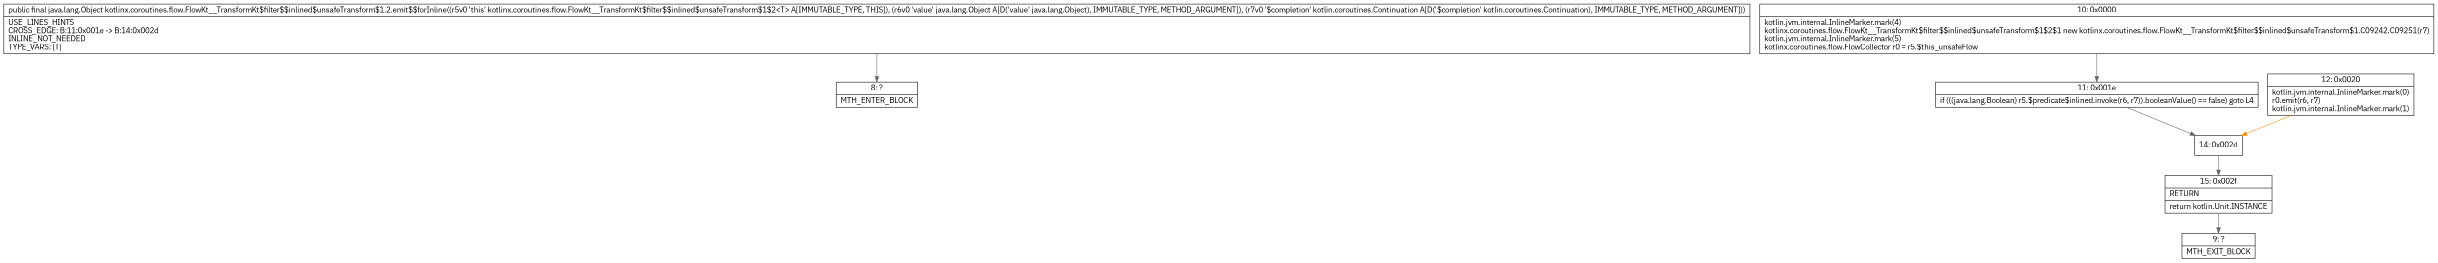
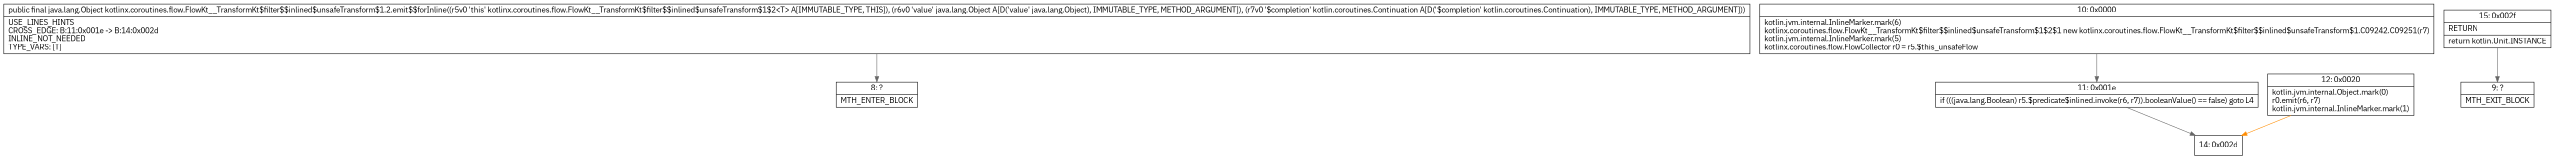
node "10: 0x0000": text "kotlin.jvm.internal.InlineMarker.mark(4)" -> "kotlin.jvm.internal.InlineMarker.mark(6)"
node "12: 0x0020": text "kotlin.jvm.internal.InlineMarker.mark(0)" -> "kotlin.jvm.internal.Object.mark(0)"
edge "14: 0x002d" -> "15: 0x002f": removed
